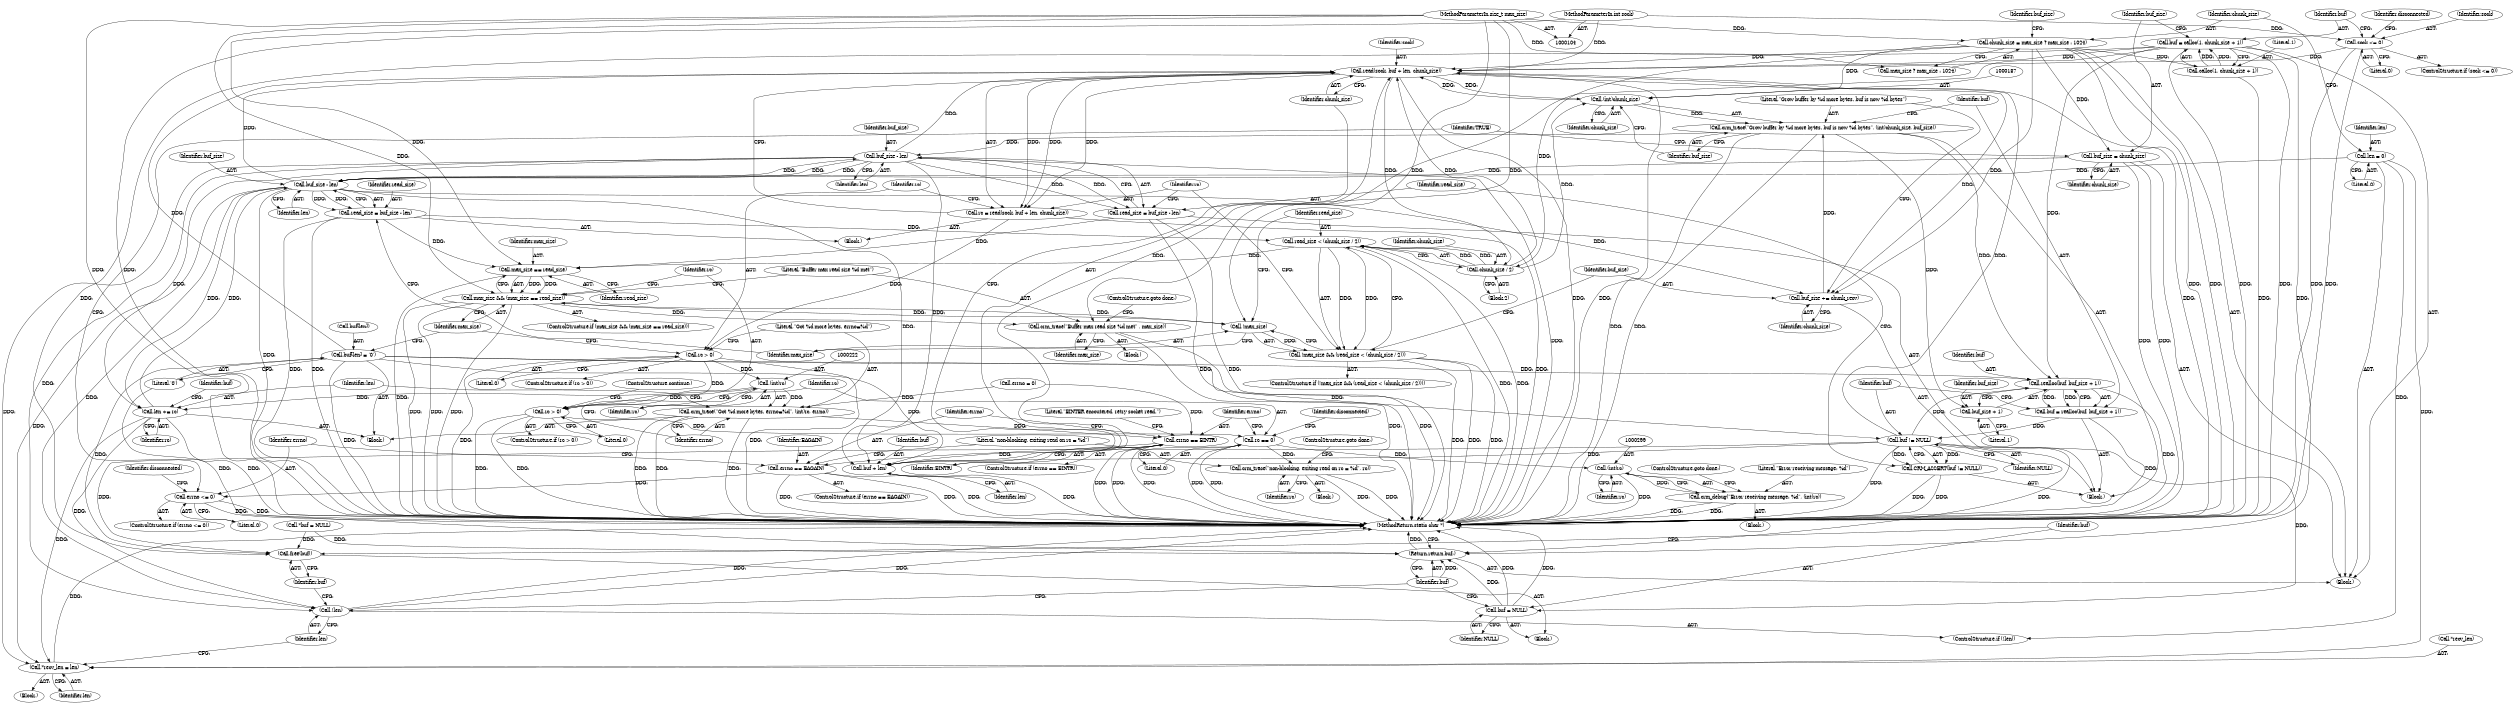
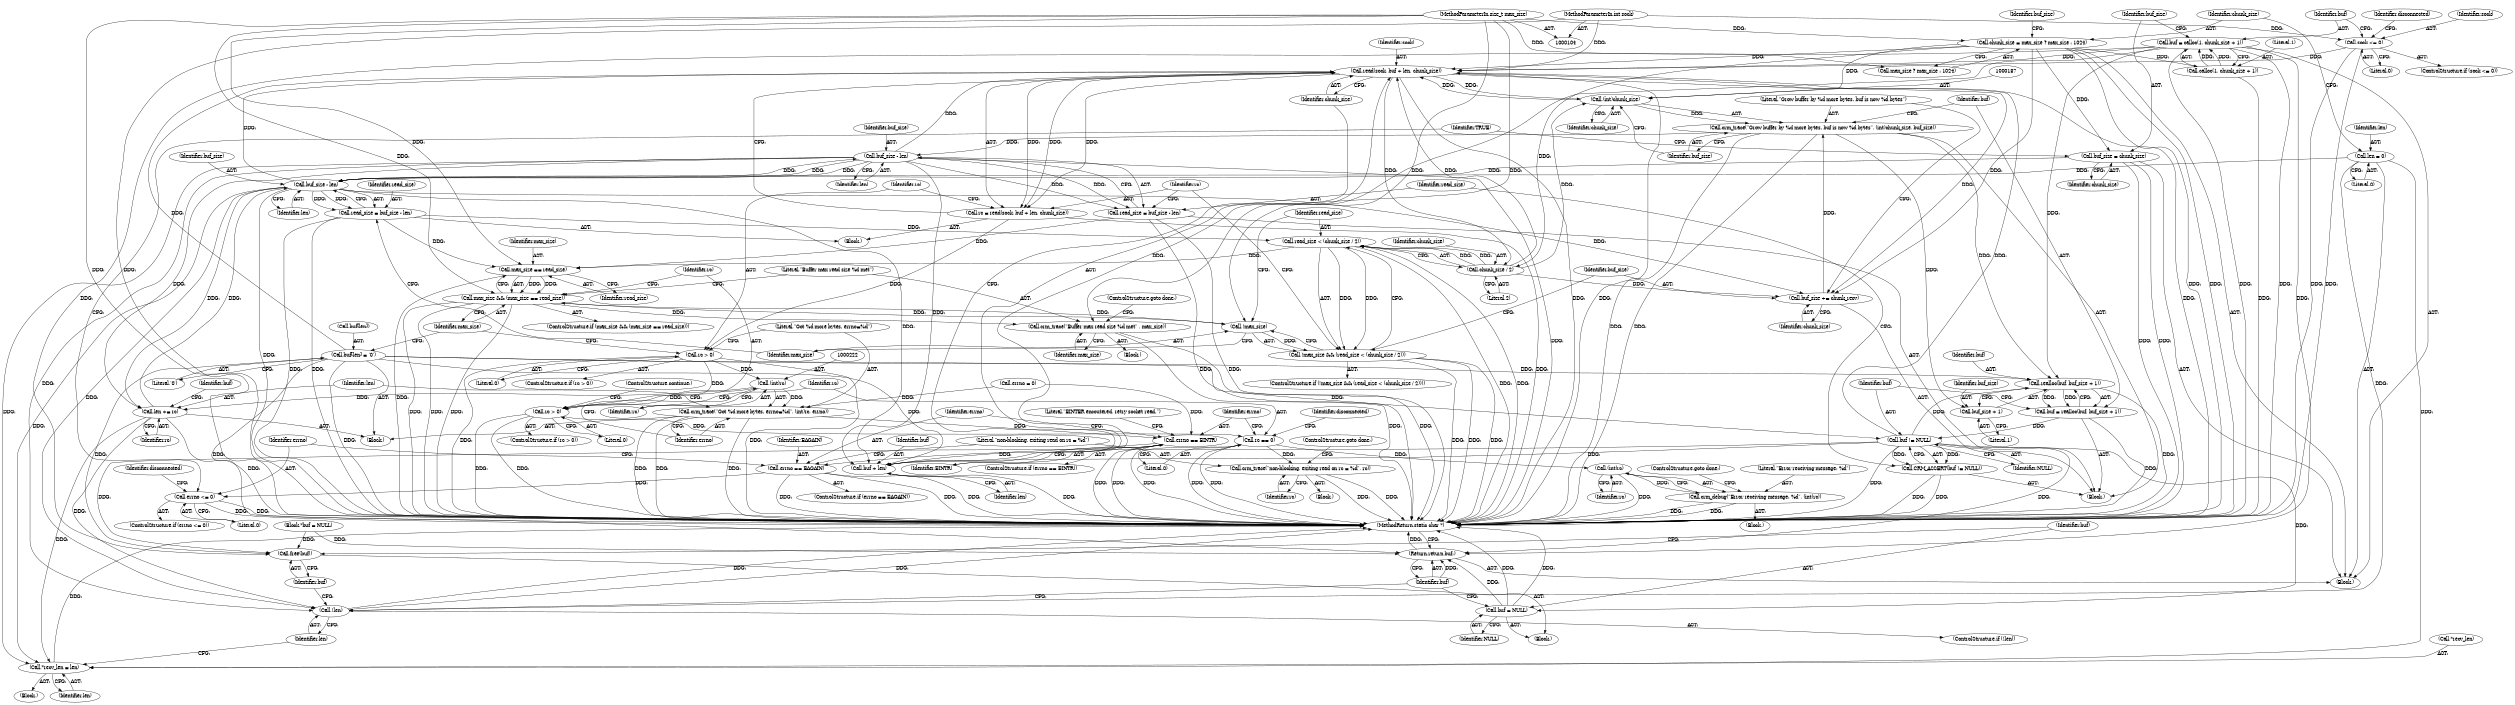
edge "(Call,chunk_size / 2)" -> "(Call,buf_size += chunk_recv)": added, label "DDG:"
node "(Block,2)": label "(Block,2)" -> "(Literal,2)"
node "1000299": removed
node "(Call,*buf = NULL)": label "(Call,*buf = NULL)" -> "(Block,*buf = NULL)"
edge "(Literal,'0')" -> "(Return,return buf;)": now "(Call,buf[len] = '0')" -> "(Return,return buf;)"
edge "(Call,len = 0)" -> "(ControlStructure,if (!len))": now "(Call,len = 0)" -> "(Call,!len)"
